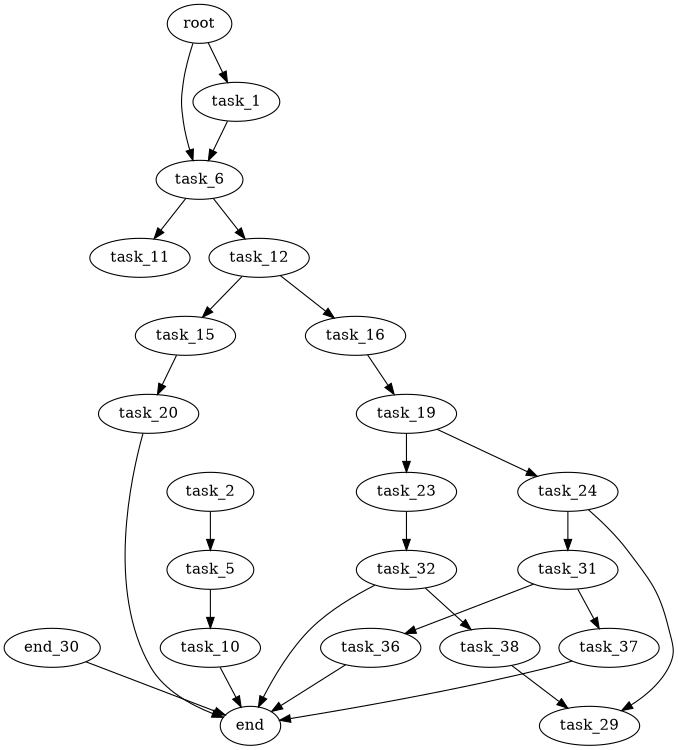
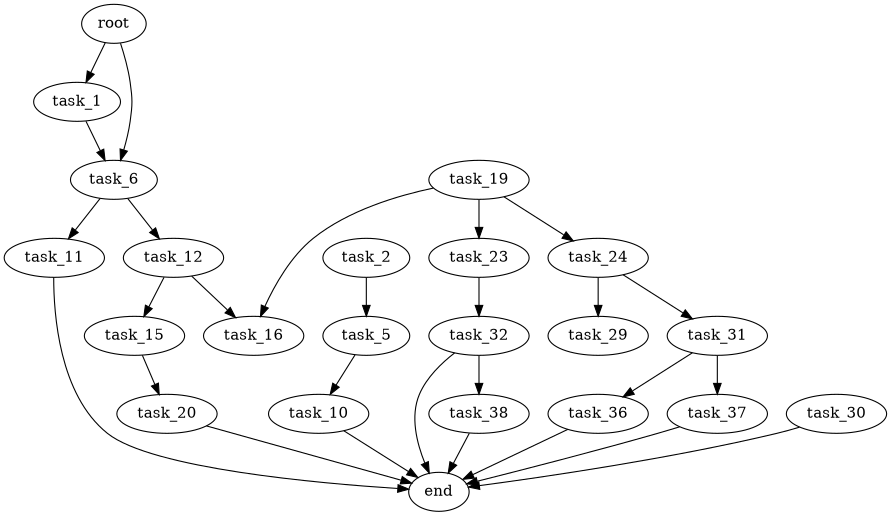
edge "task_16" -> "task_19": reversed
edge "task_11" -> "end": added
node "end_30": label "end_30" -> "task_30"
edge "task_38" -> "task_29": now "task_38" -> "end"
